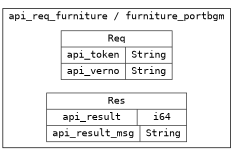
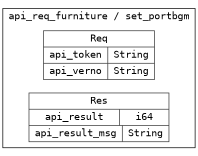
cluster "api_req_furniture / furniture_portbgm": label "api_req_furniture / furniture_portbgm" -> "api_req_furniture / set_portbgm"
